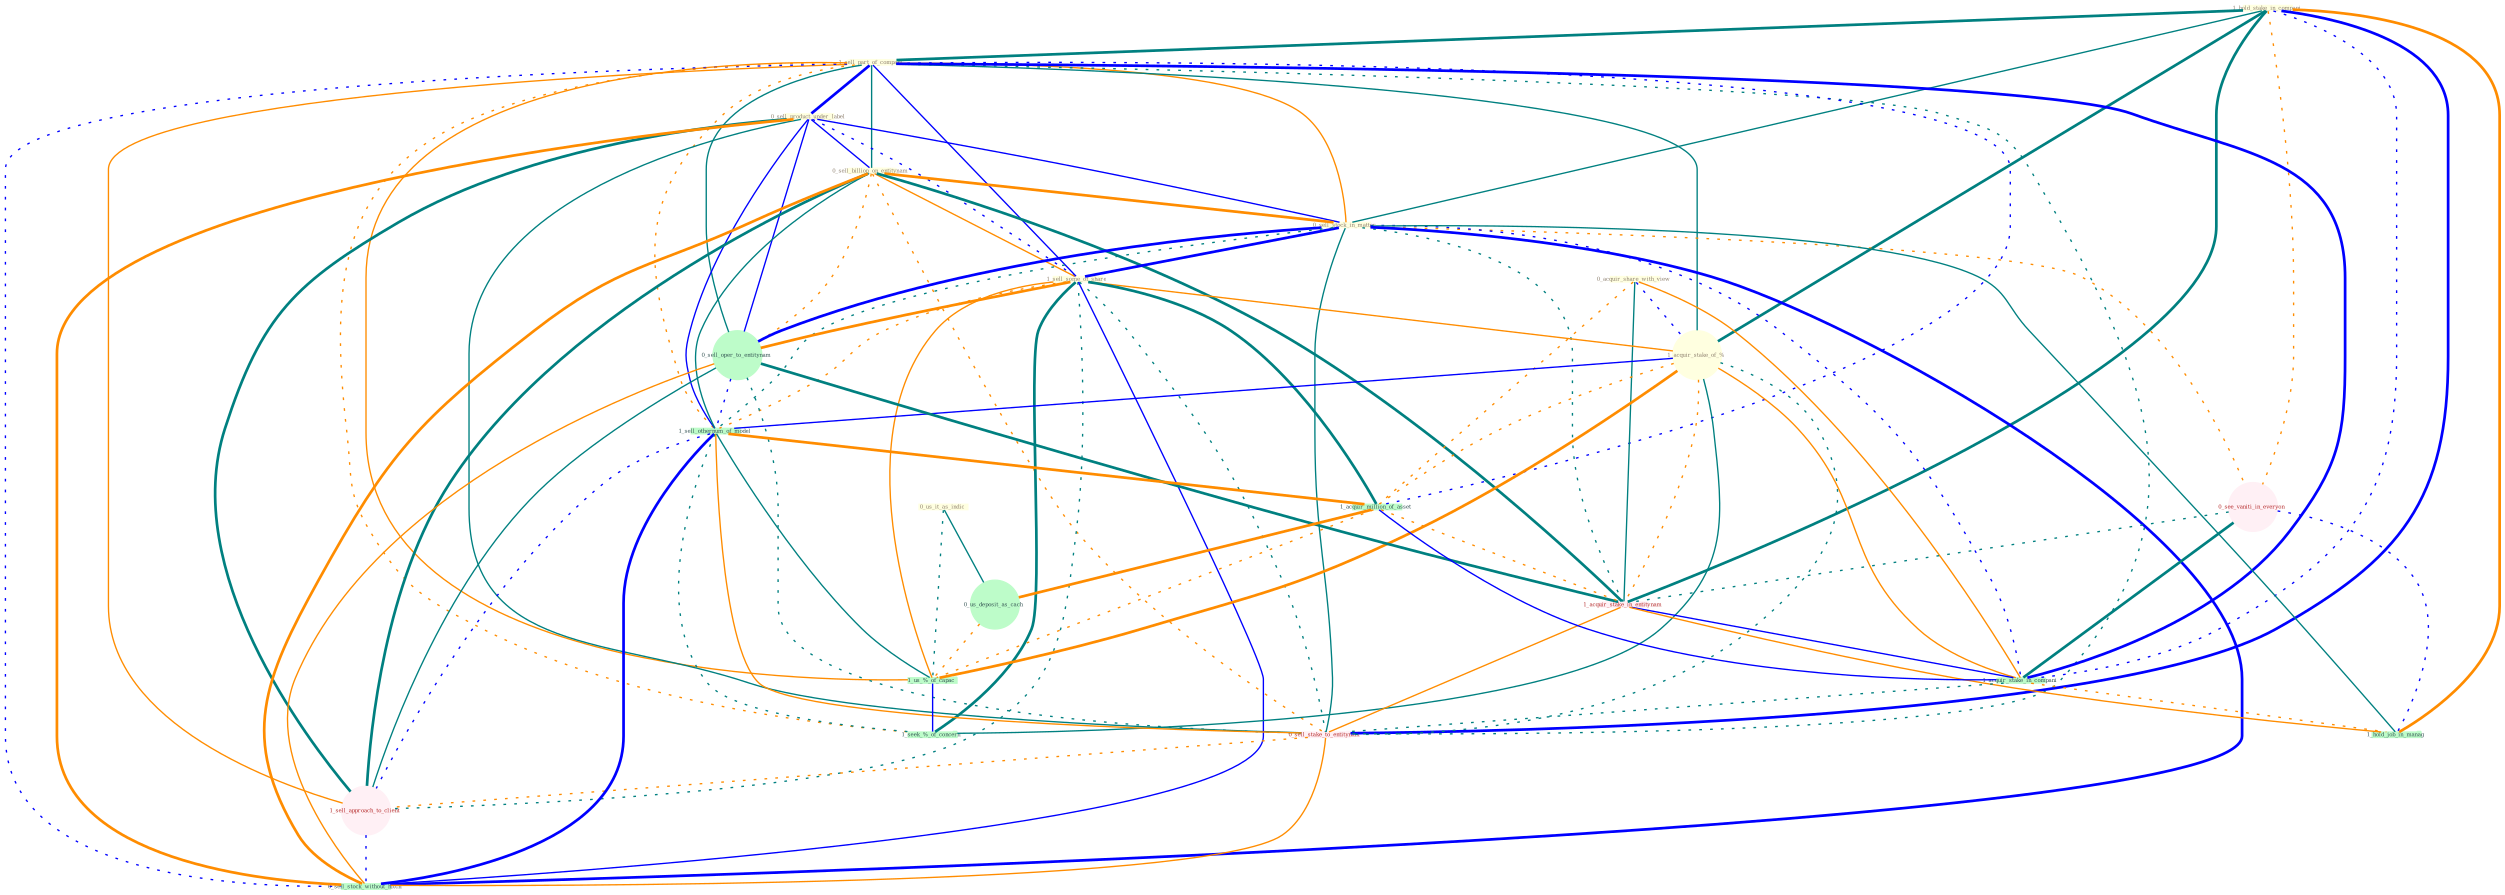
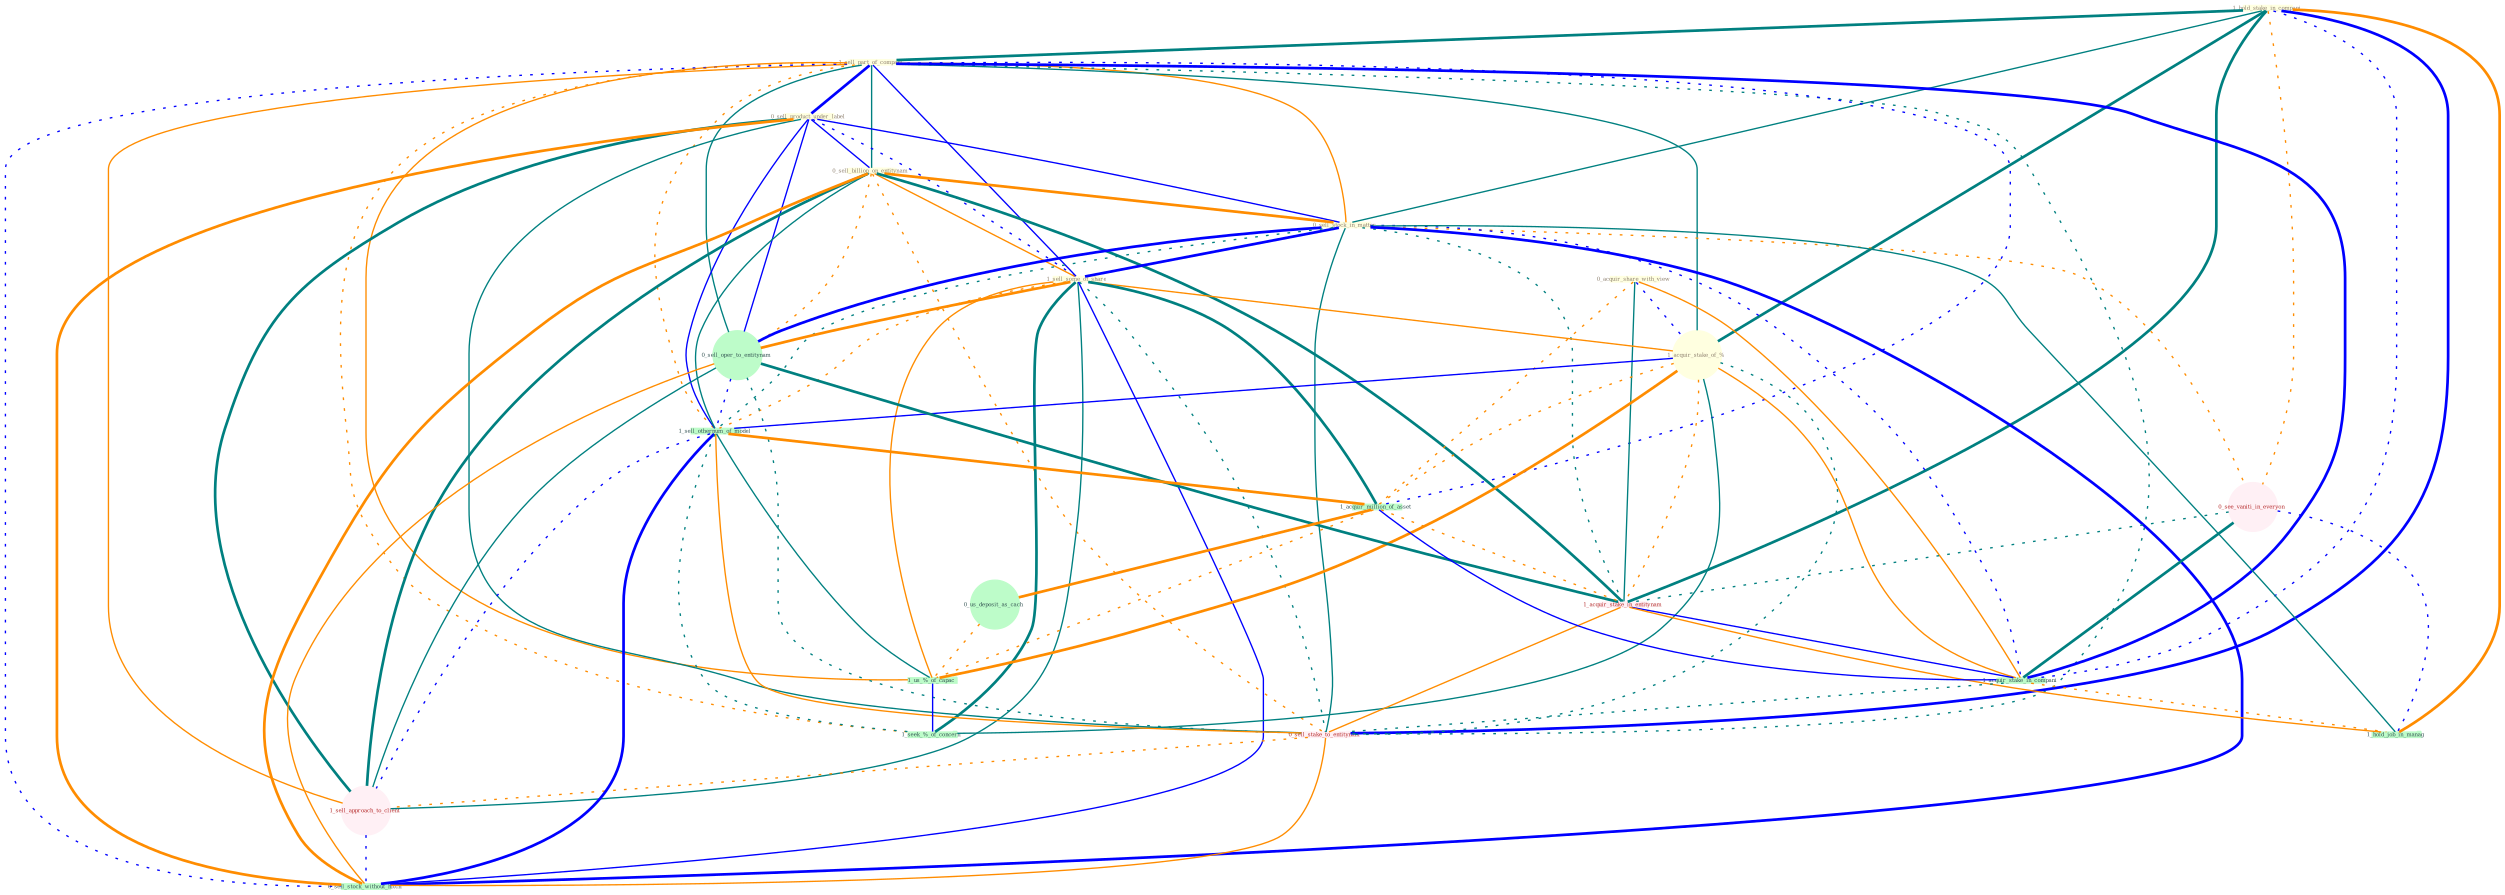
node "0_us_it_as_indic": removed
edge "1_sell_some_of_share" -- "1_sell_approach_to_client": style dotted -> solid
